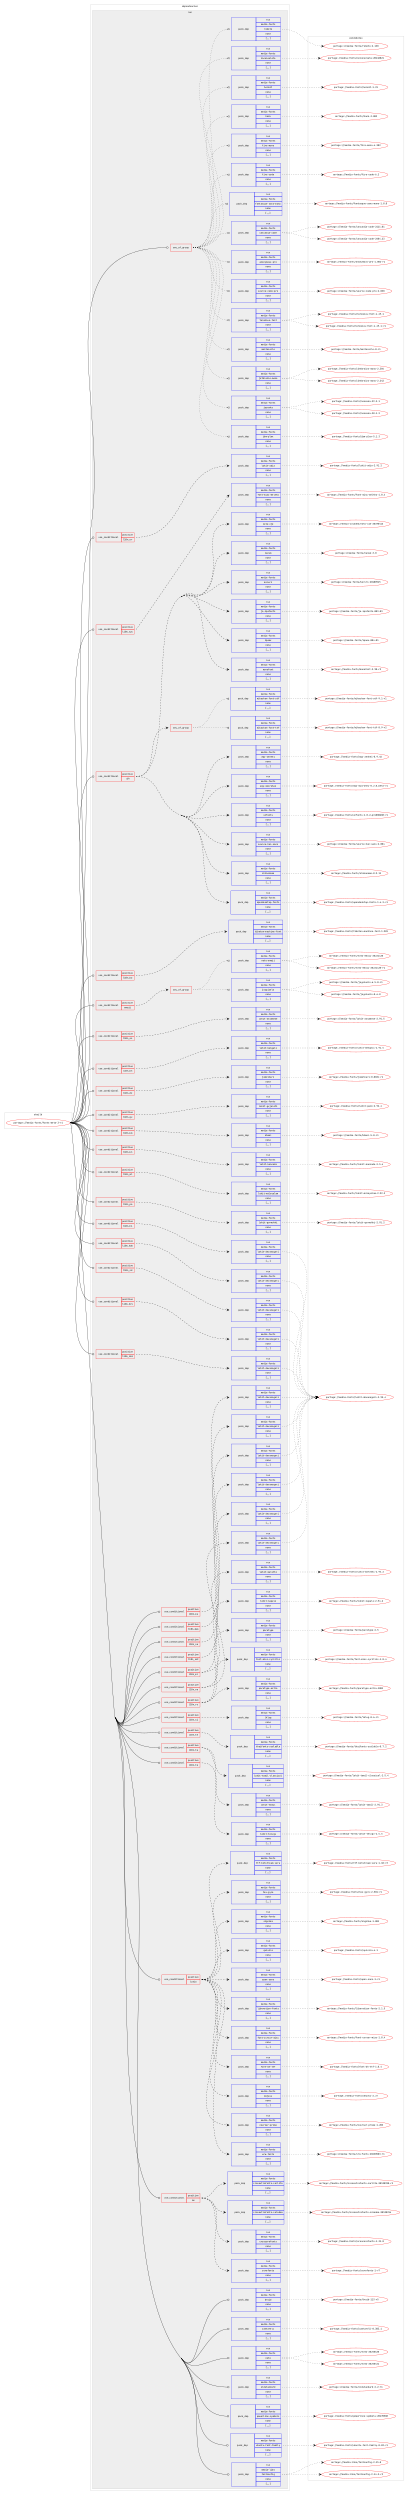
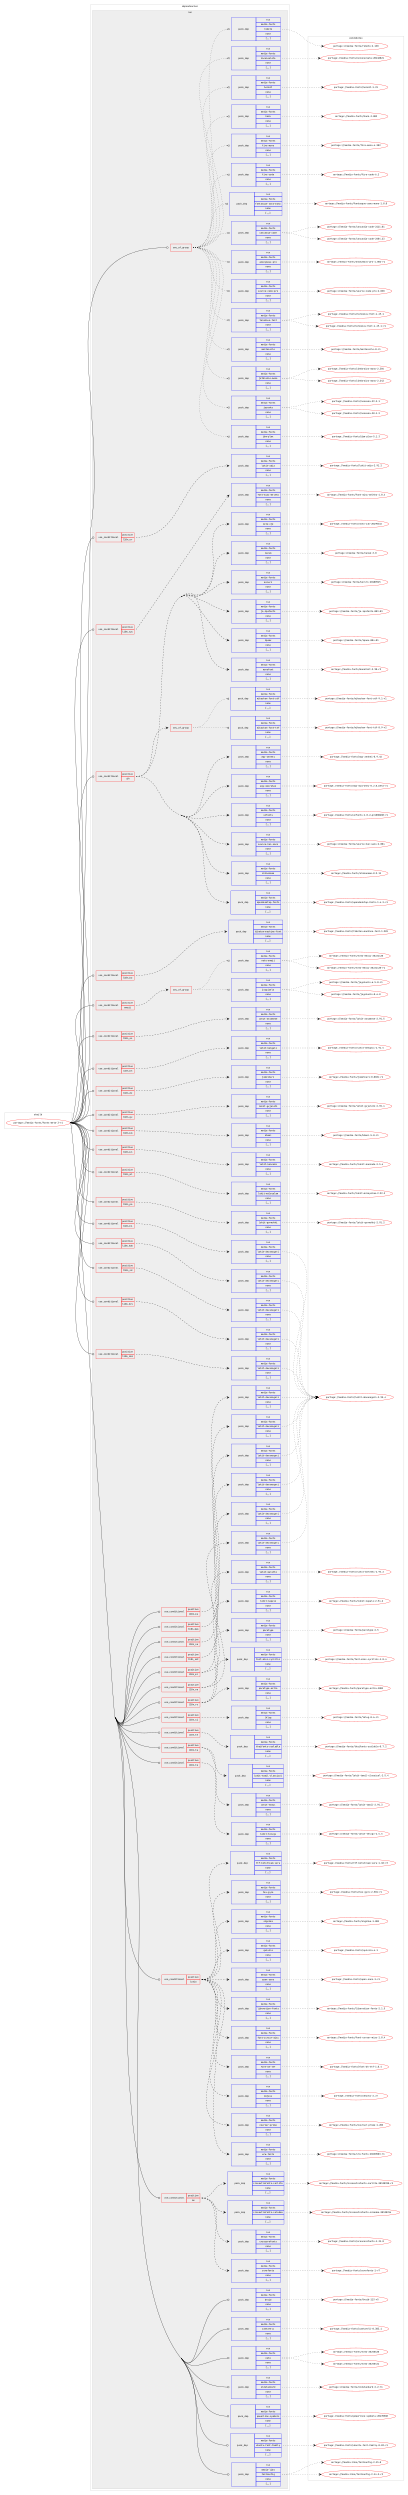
node "portage://media-caladea/noto-cjk-20190416": label "portage://media-caladea/noto-cjk-20190416" -> "portage://media-fonts/noto-cjk-20190416"
node "portage://media-fonts/lohit-pack-2.92.4": label "portage://media-fonts/lohit-pack-2.92.4" -> "portage://media-fonts/lohit-gujarati-2.92.4"
